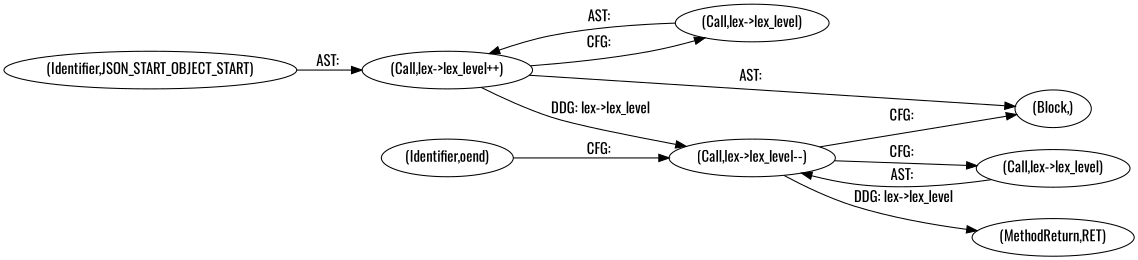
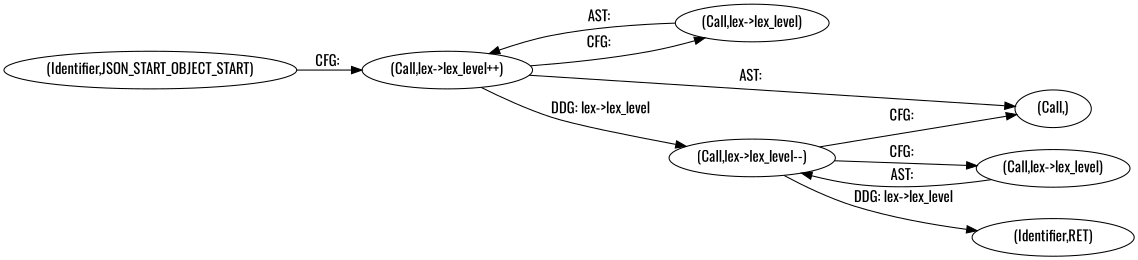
edge "(Identifier,JSON_START_OBJECT_START)" -> "(Call,lex->lex_level++)": label "AST: " -> "CFG: "
node "(Block,)": label "(Block,)" -> "(Call,)"
node "(Identifier,oend)": removed
node "(MethodReturn,RET)": label "(MethodReturn,RET)" -> "(Identifier,RET)"
